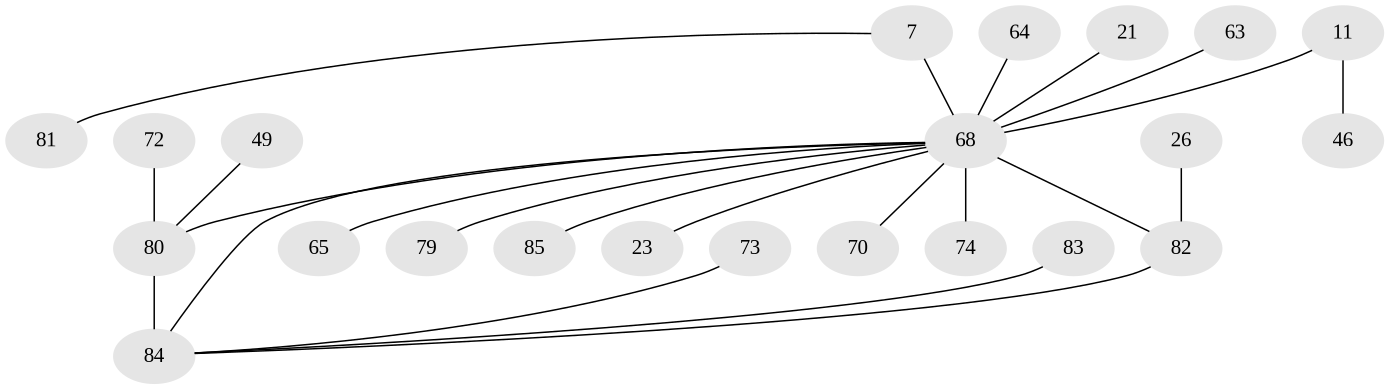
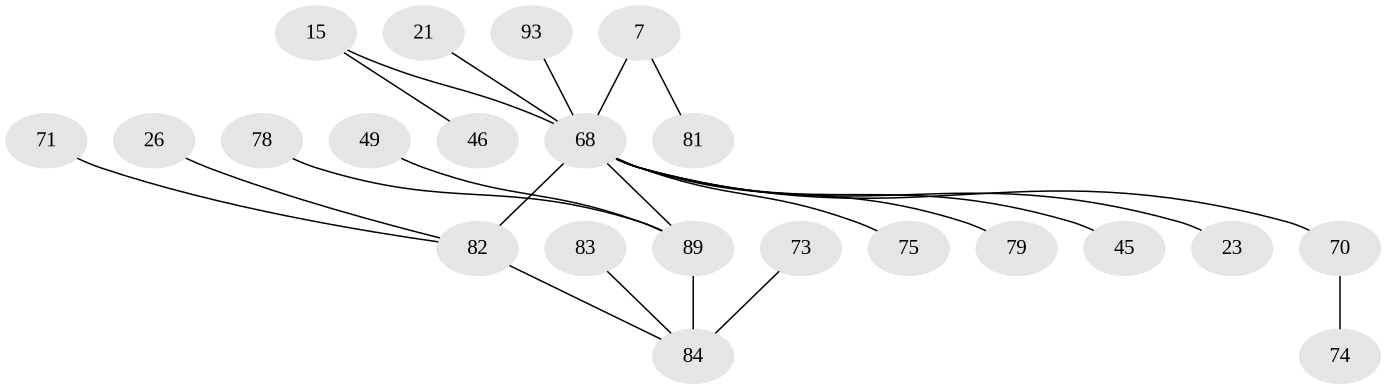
node "64": removed
node "63": label "63" -> "93"
node "11": label "11" -> "15"
node "71": added
node "72": label "72" -> "78"
edge "68" -- "84": removed
edge "68" -- "74": now "70" -- "74"
node "80": label "80" -> "89"
node "65": label "65" -> "75"
node "85": label "85" -> "45"
